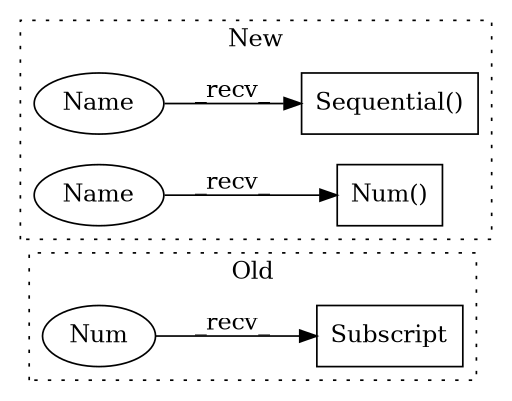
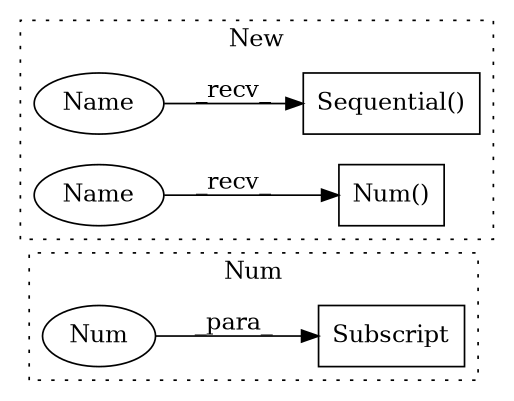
cluster "Old": label "Old" -> "Num"
edge "Num" -> "Subscript": label "_recv_" -> "_para_"
